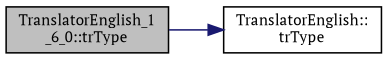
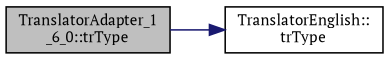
node "TranslatorEnglish_1 _6_0::trType": label "TranslatorEnglish_1 _6_0::trType" -> "TranslatorAdapter_1 _6_0::trType"
